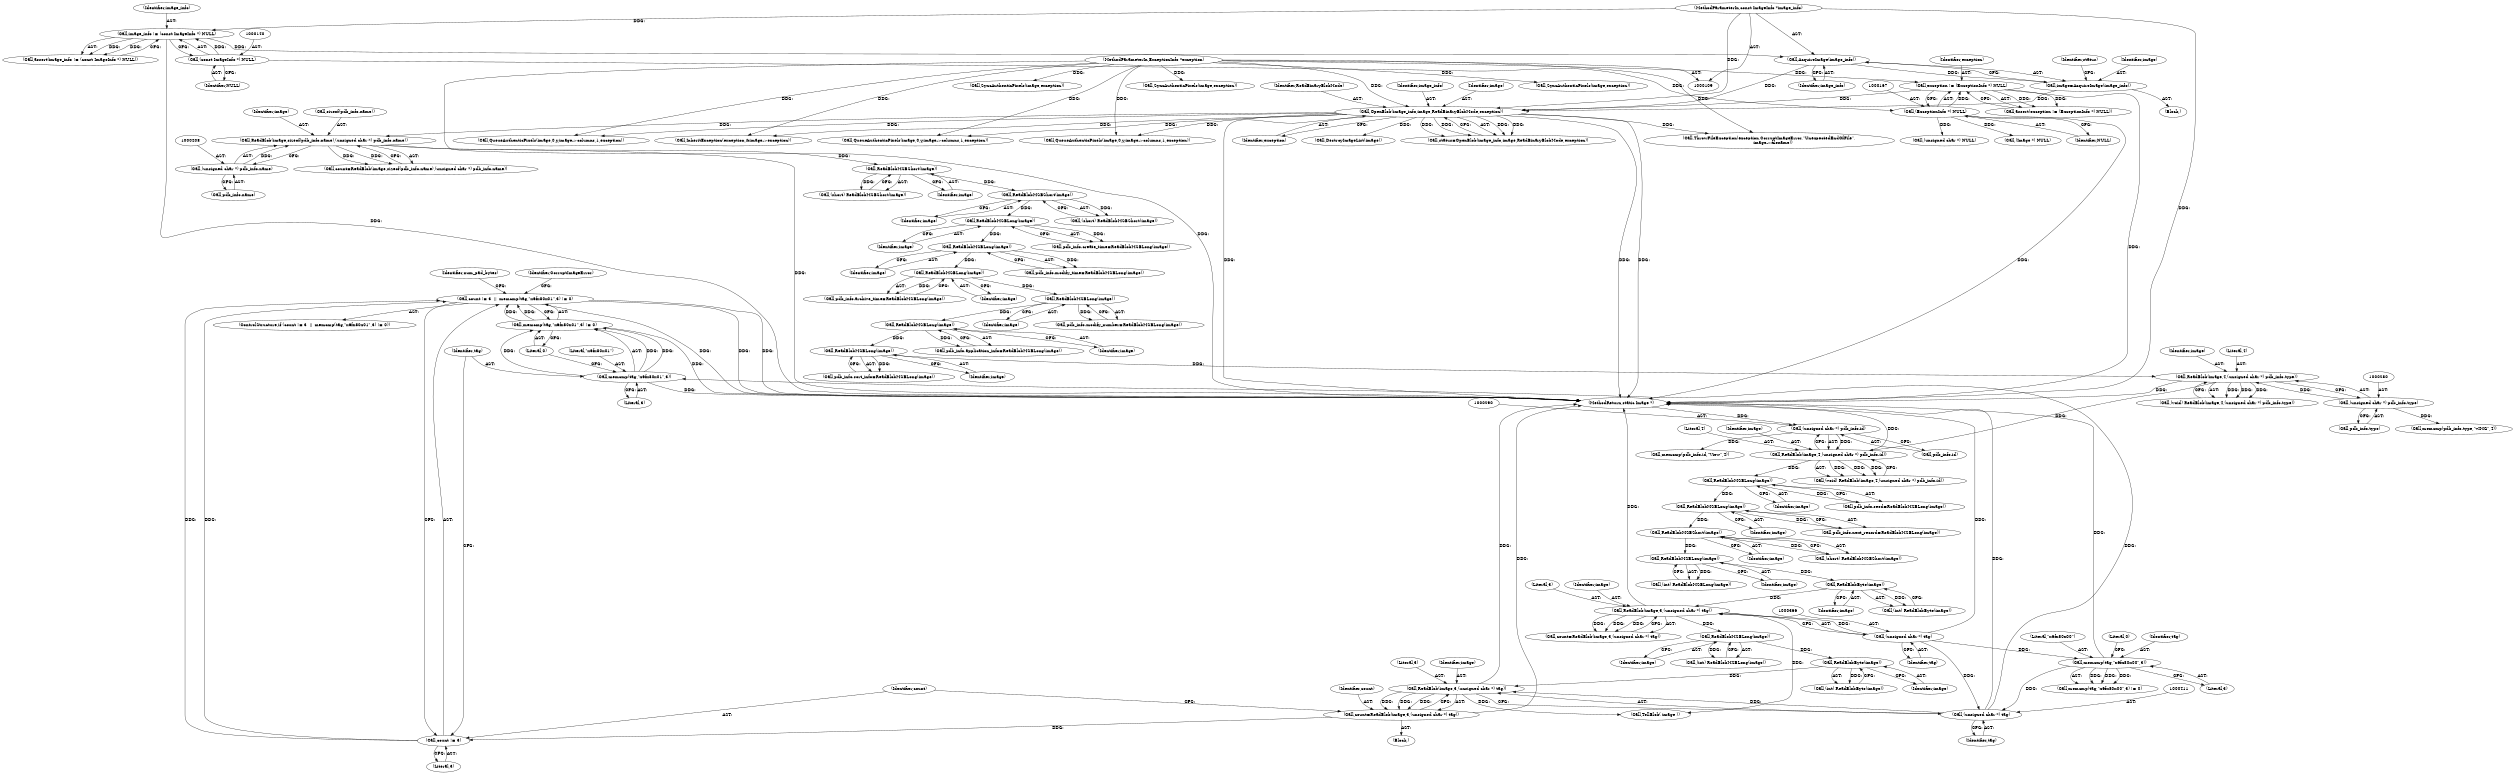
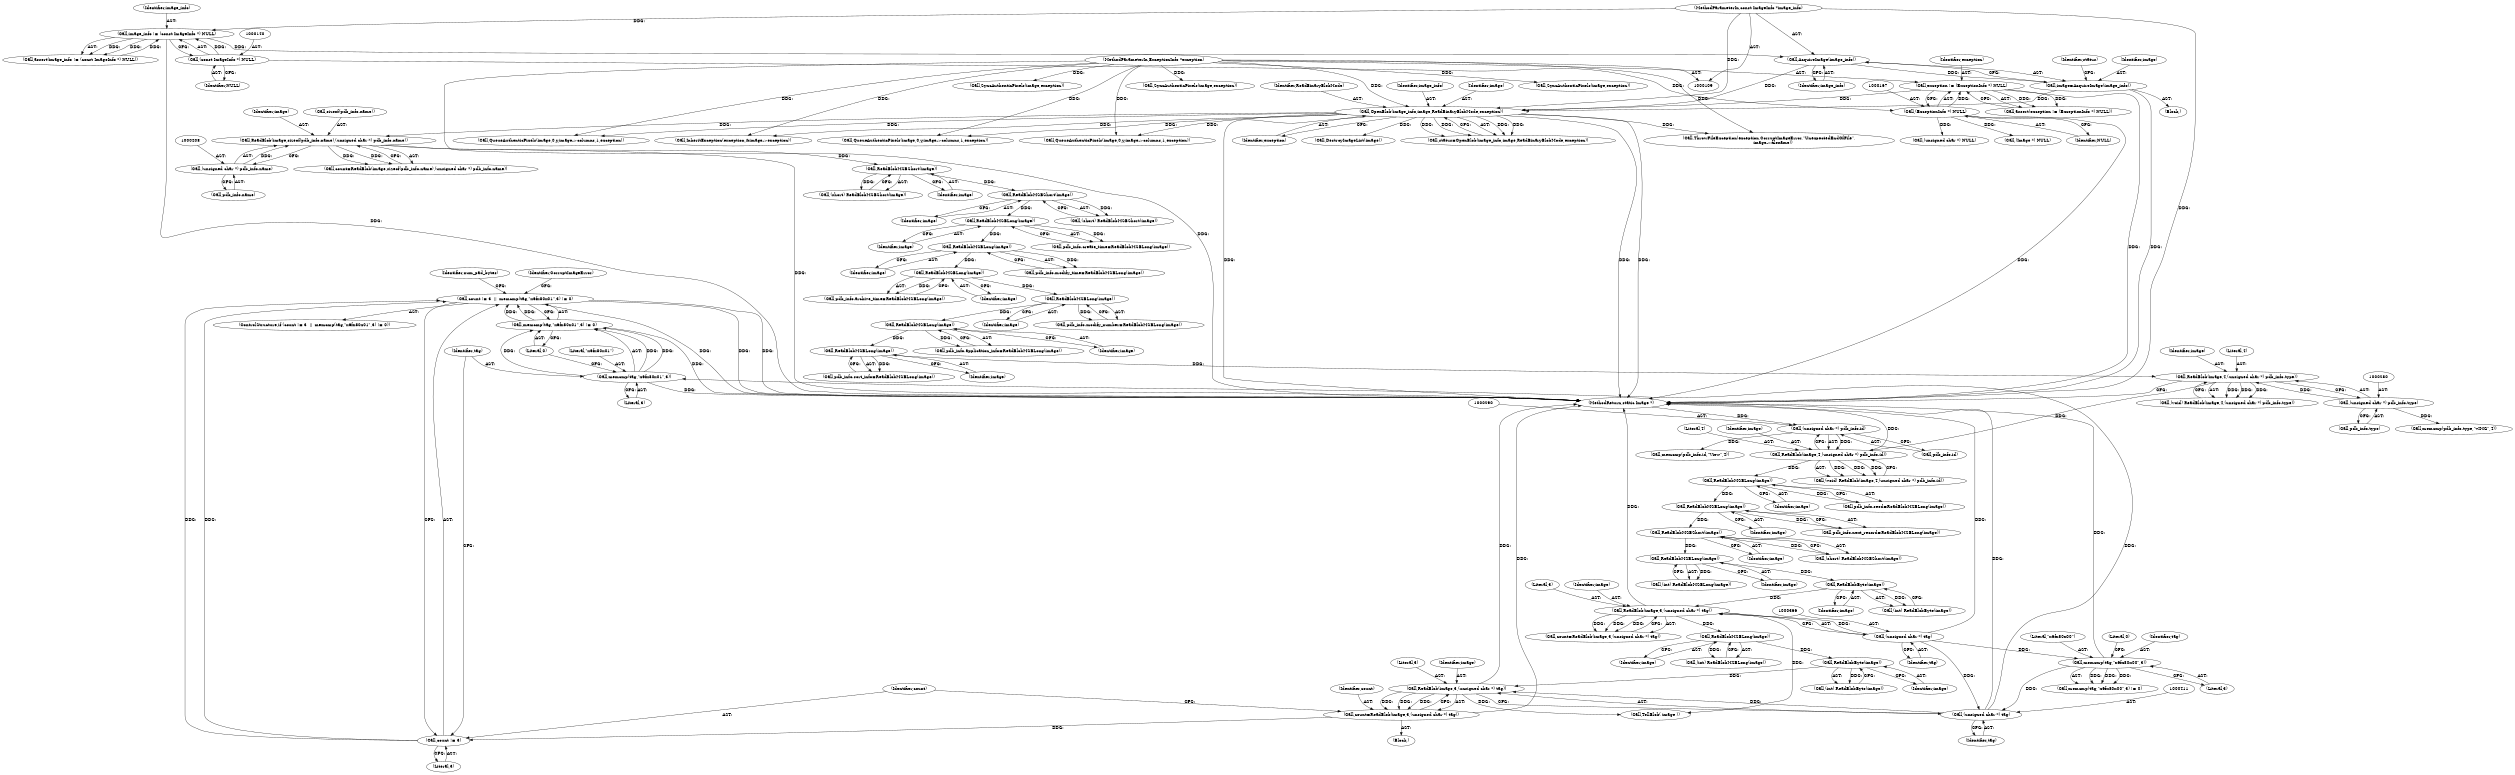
edge "(Call,assert(image_info != (const ImageInfo *) NULL))" -> "(Call,image_info != (const ImageInfo *) NULL)": label "CFG: " -> "DDG: "
edge "(MethodParameterIn,ExceptionInfo *exception)" -> "(Call,exception != (ExceptionInfo *) NULL)": label "DDG: " -> "AST: "
edge "(Call,image=AcquireImage(image_info))" -> "(MethodReturn,static Image *)": added, label "DDG:"
edge "(Call,ReadBlob(image,4,(unsigned char *) pdb_info.type))" -> "(MethodReturn,static Image *)": label "DDG: " -> "CFG: "
